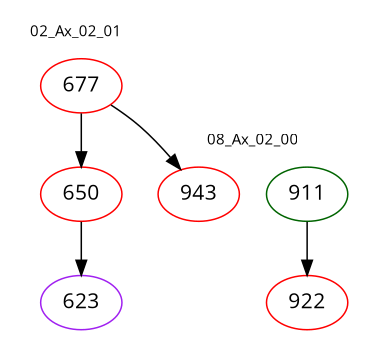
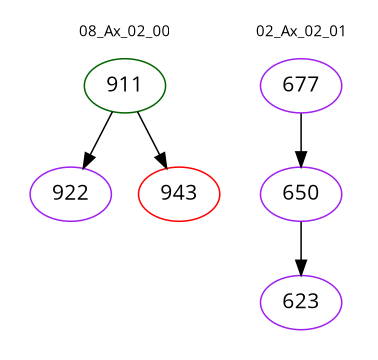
node "677": color red -> purple
edge "677" -> "943": now "911" -> "943"
node "650": color red -> purple
node "922": color red -> purple
